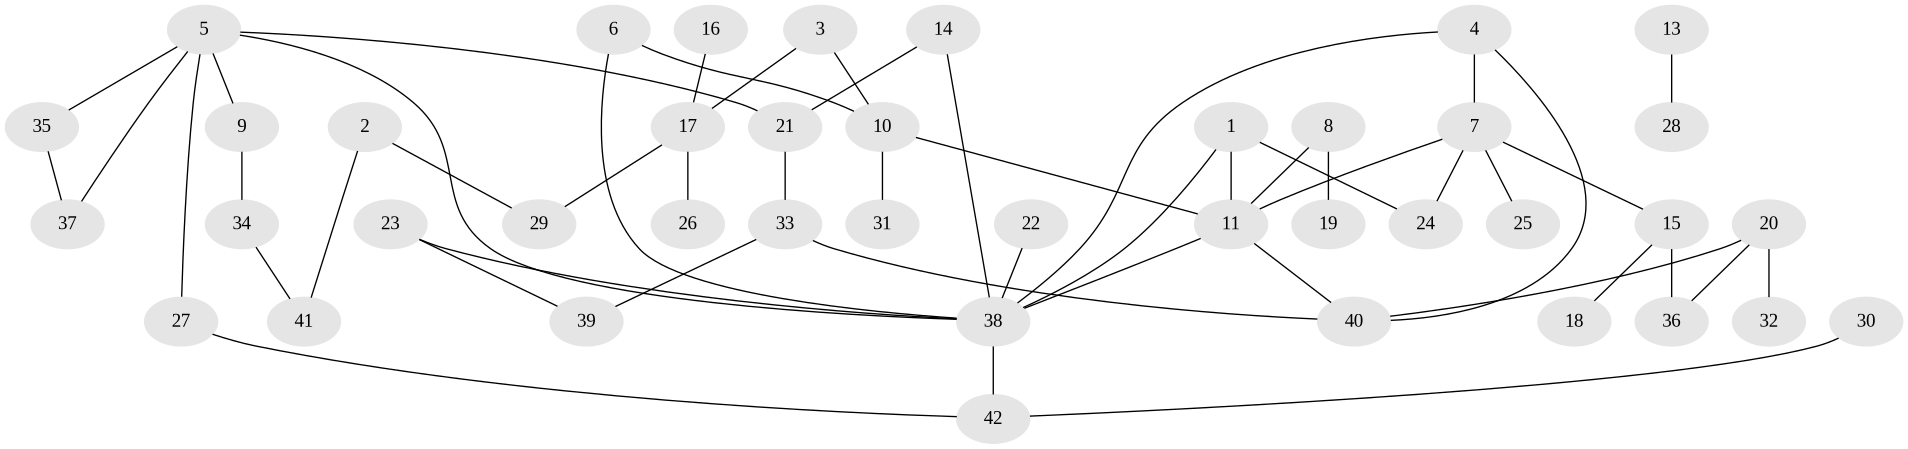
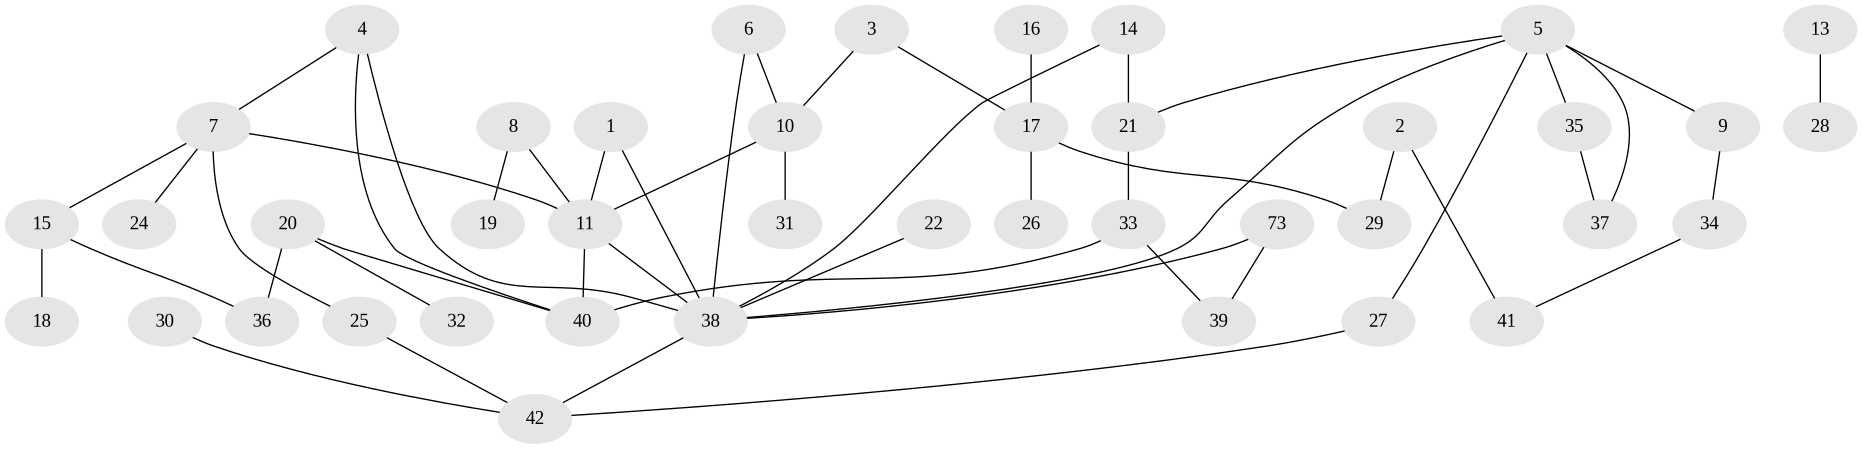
edge "1" -- "24": removed
node "23": label "23" -> "73"
edge "25" -- "42": added
